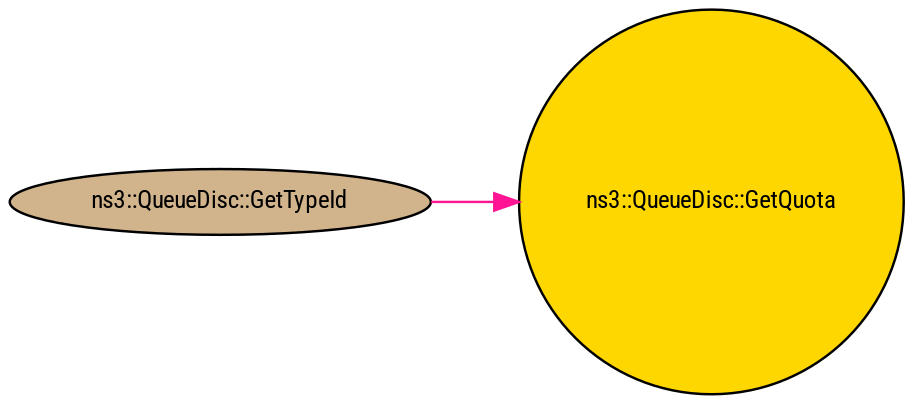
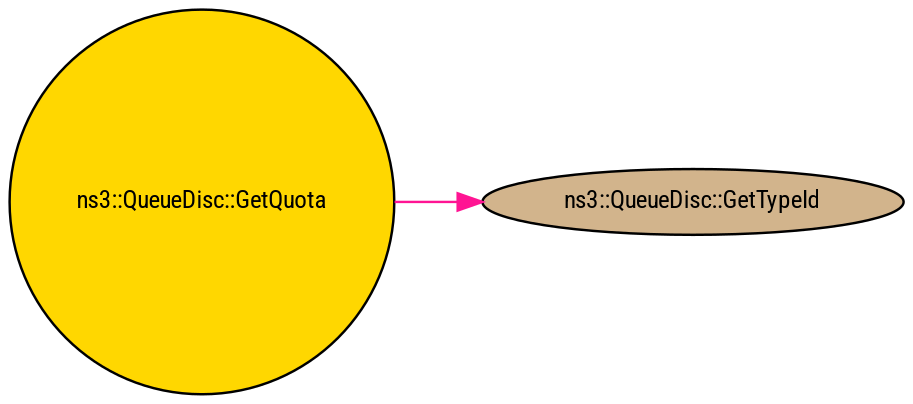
edge "ns3::QueueDisc::GetTypeId" -> "ns3::QueueDisc::GetQuota": reversed
